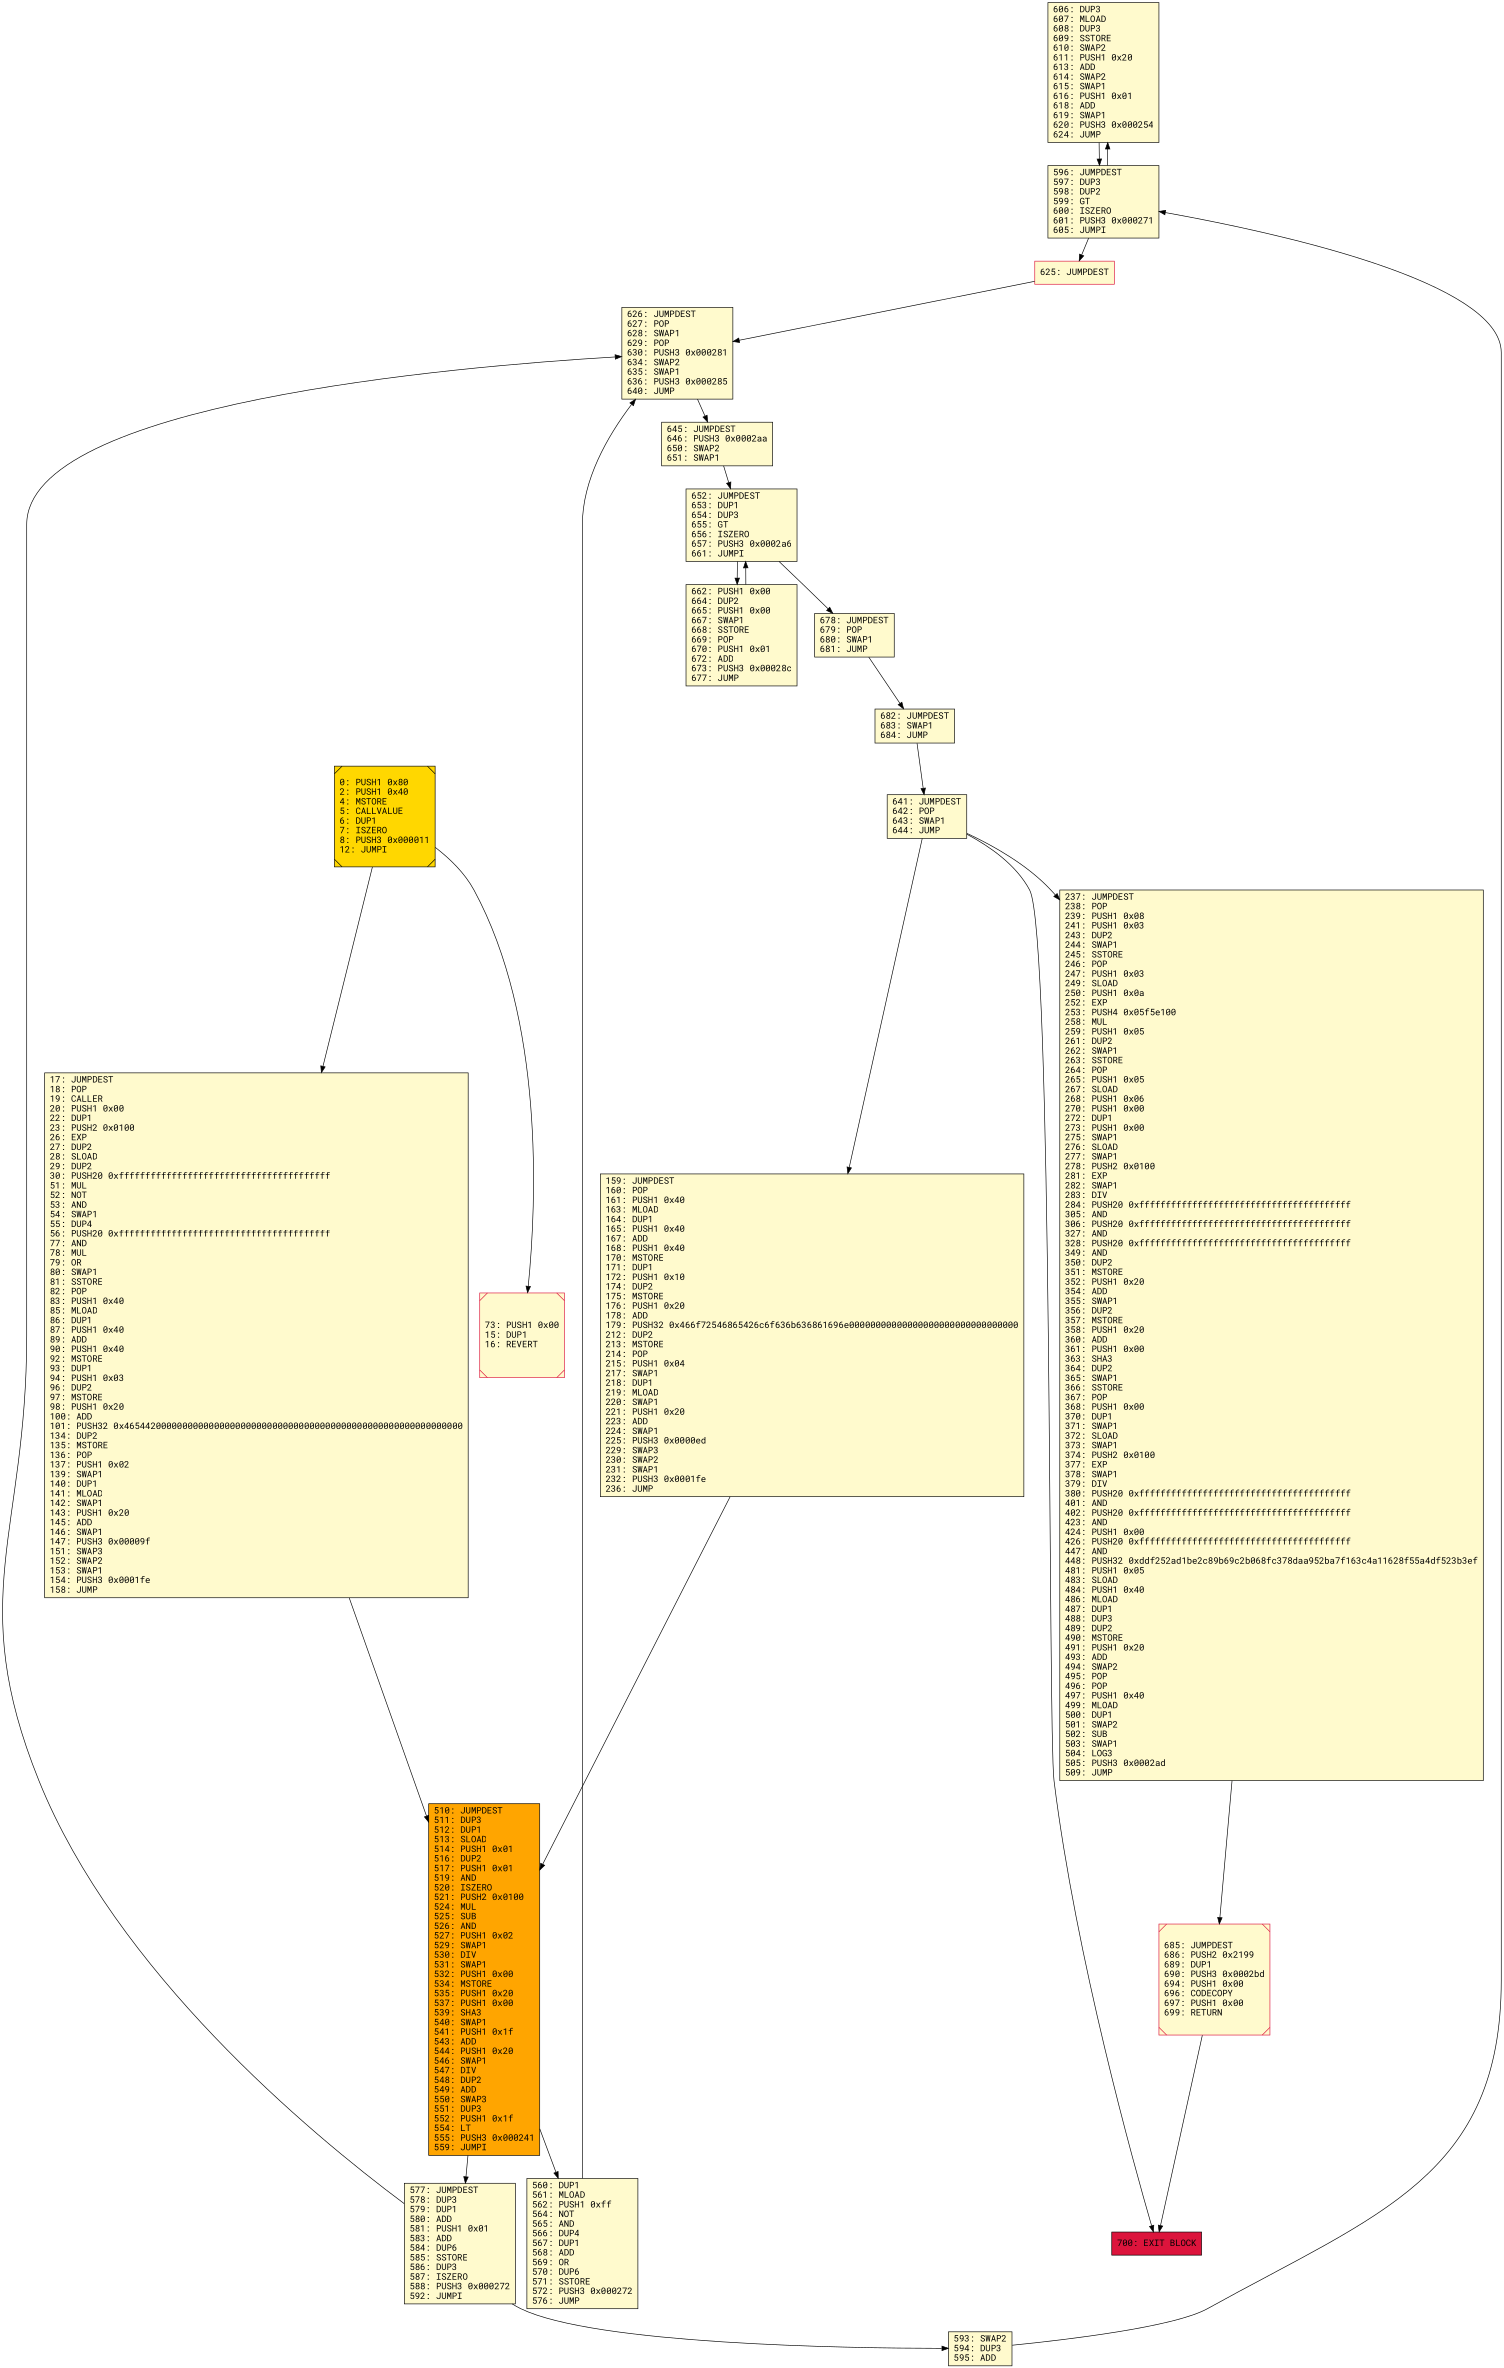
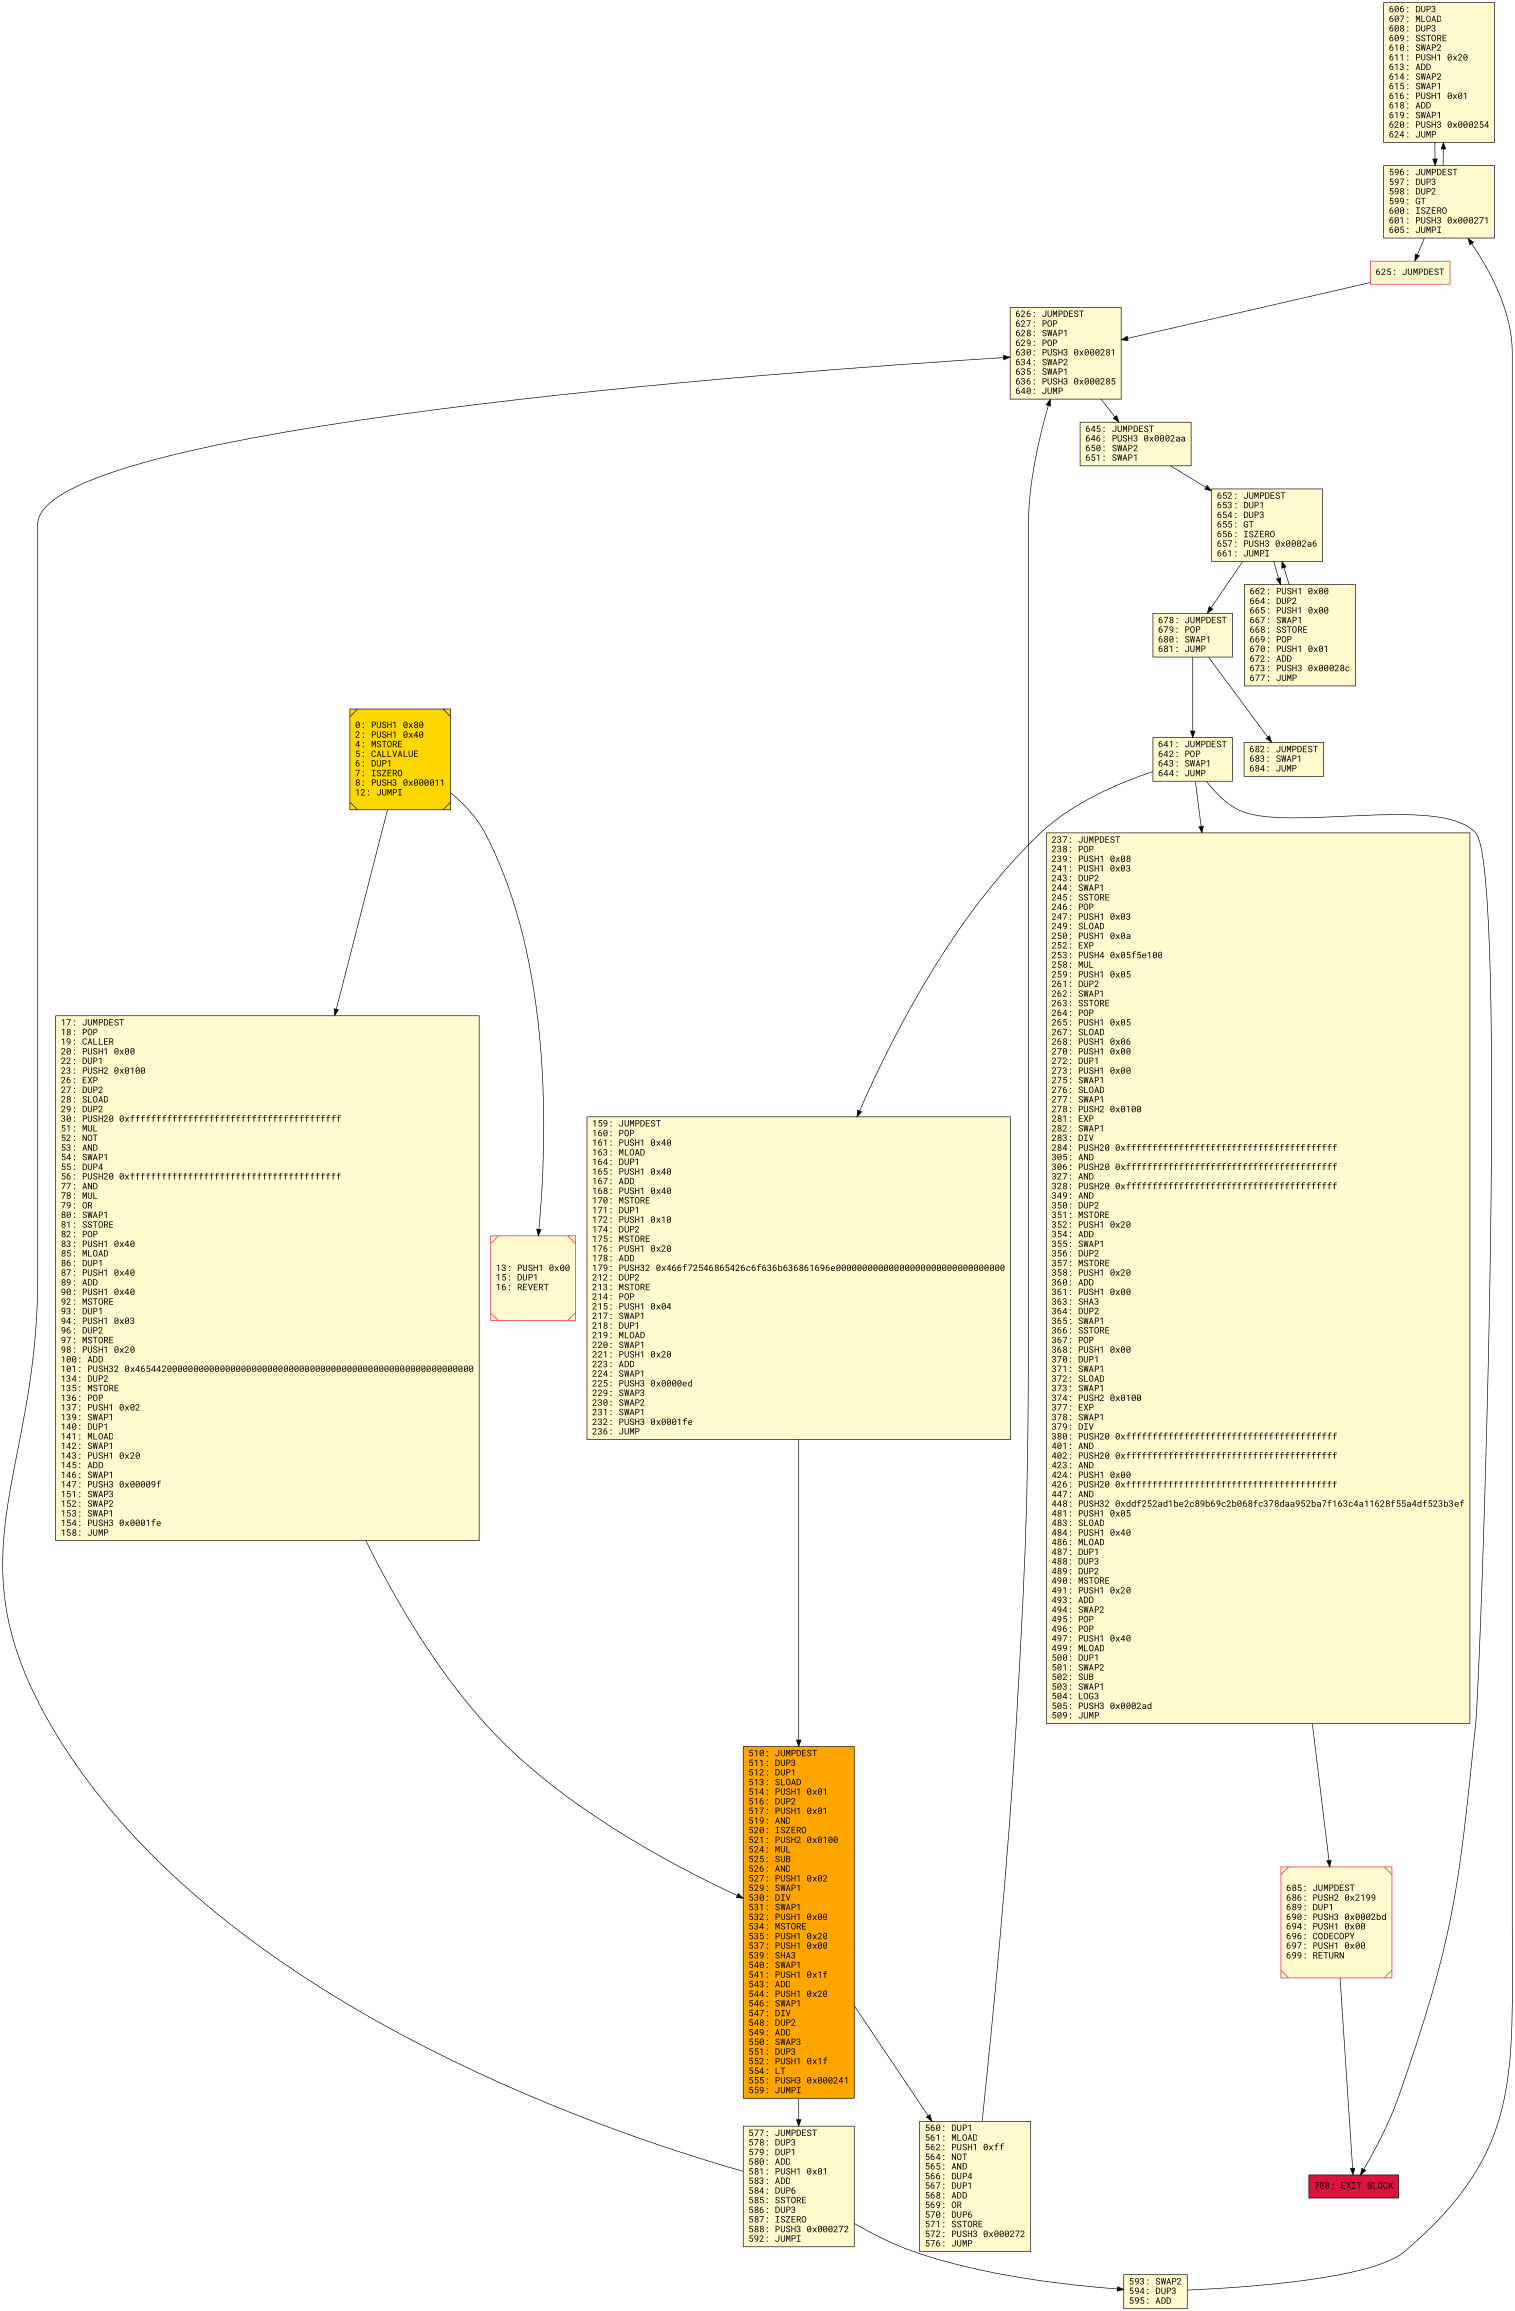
edge "682: JUMPDEST 683: SWAP1 684: JUMP" -> "641: JUMPDEST 642: POP 643: SWAP1 644: JUMP": now "678: JUMPDEST 679: POP 680: SWAP1 681: JUMP" -> "641: JUMPDEST 642: POP 643: SWAP1 644: JUMP"
node "73: PUSH1 0x00 15: DUP1 16: REVERT": label "73: PUSH1 0x00 15: DUP1 16: REVERT" -> "13: PUSH1 0x00 15: DUP1 16: REVERT"
